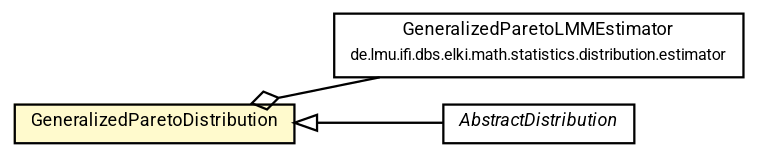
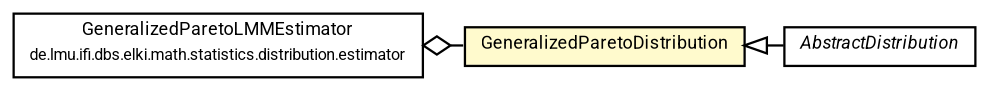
edge "GeneralizedParetoLMMEstimator" -> "GeneralizedParetoDistribution": reversed
